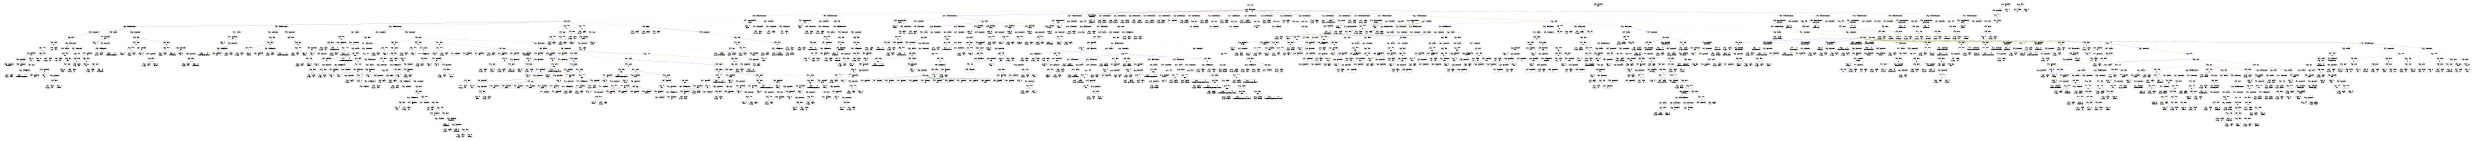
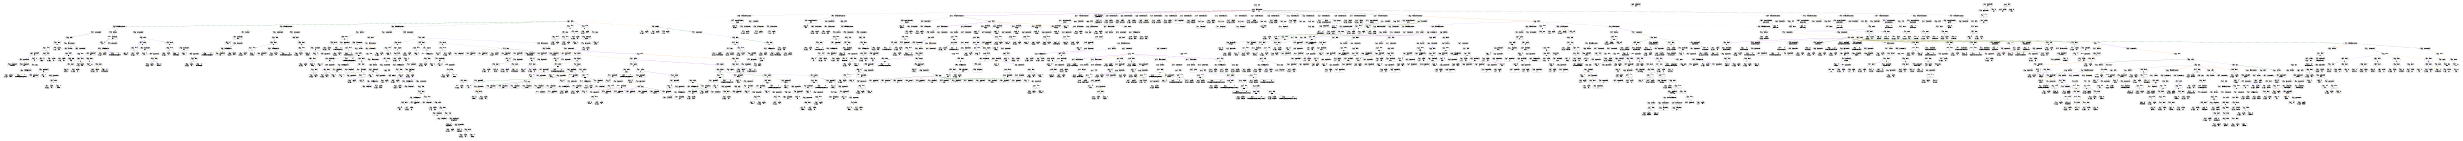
node "148729": removed
node "149019": text "Switch" -> "PostfixExpression"
node "149972": text "StringLiteral" -> "UnaryOP"
node "150146": added
node "149803": added
node "150158": removed
